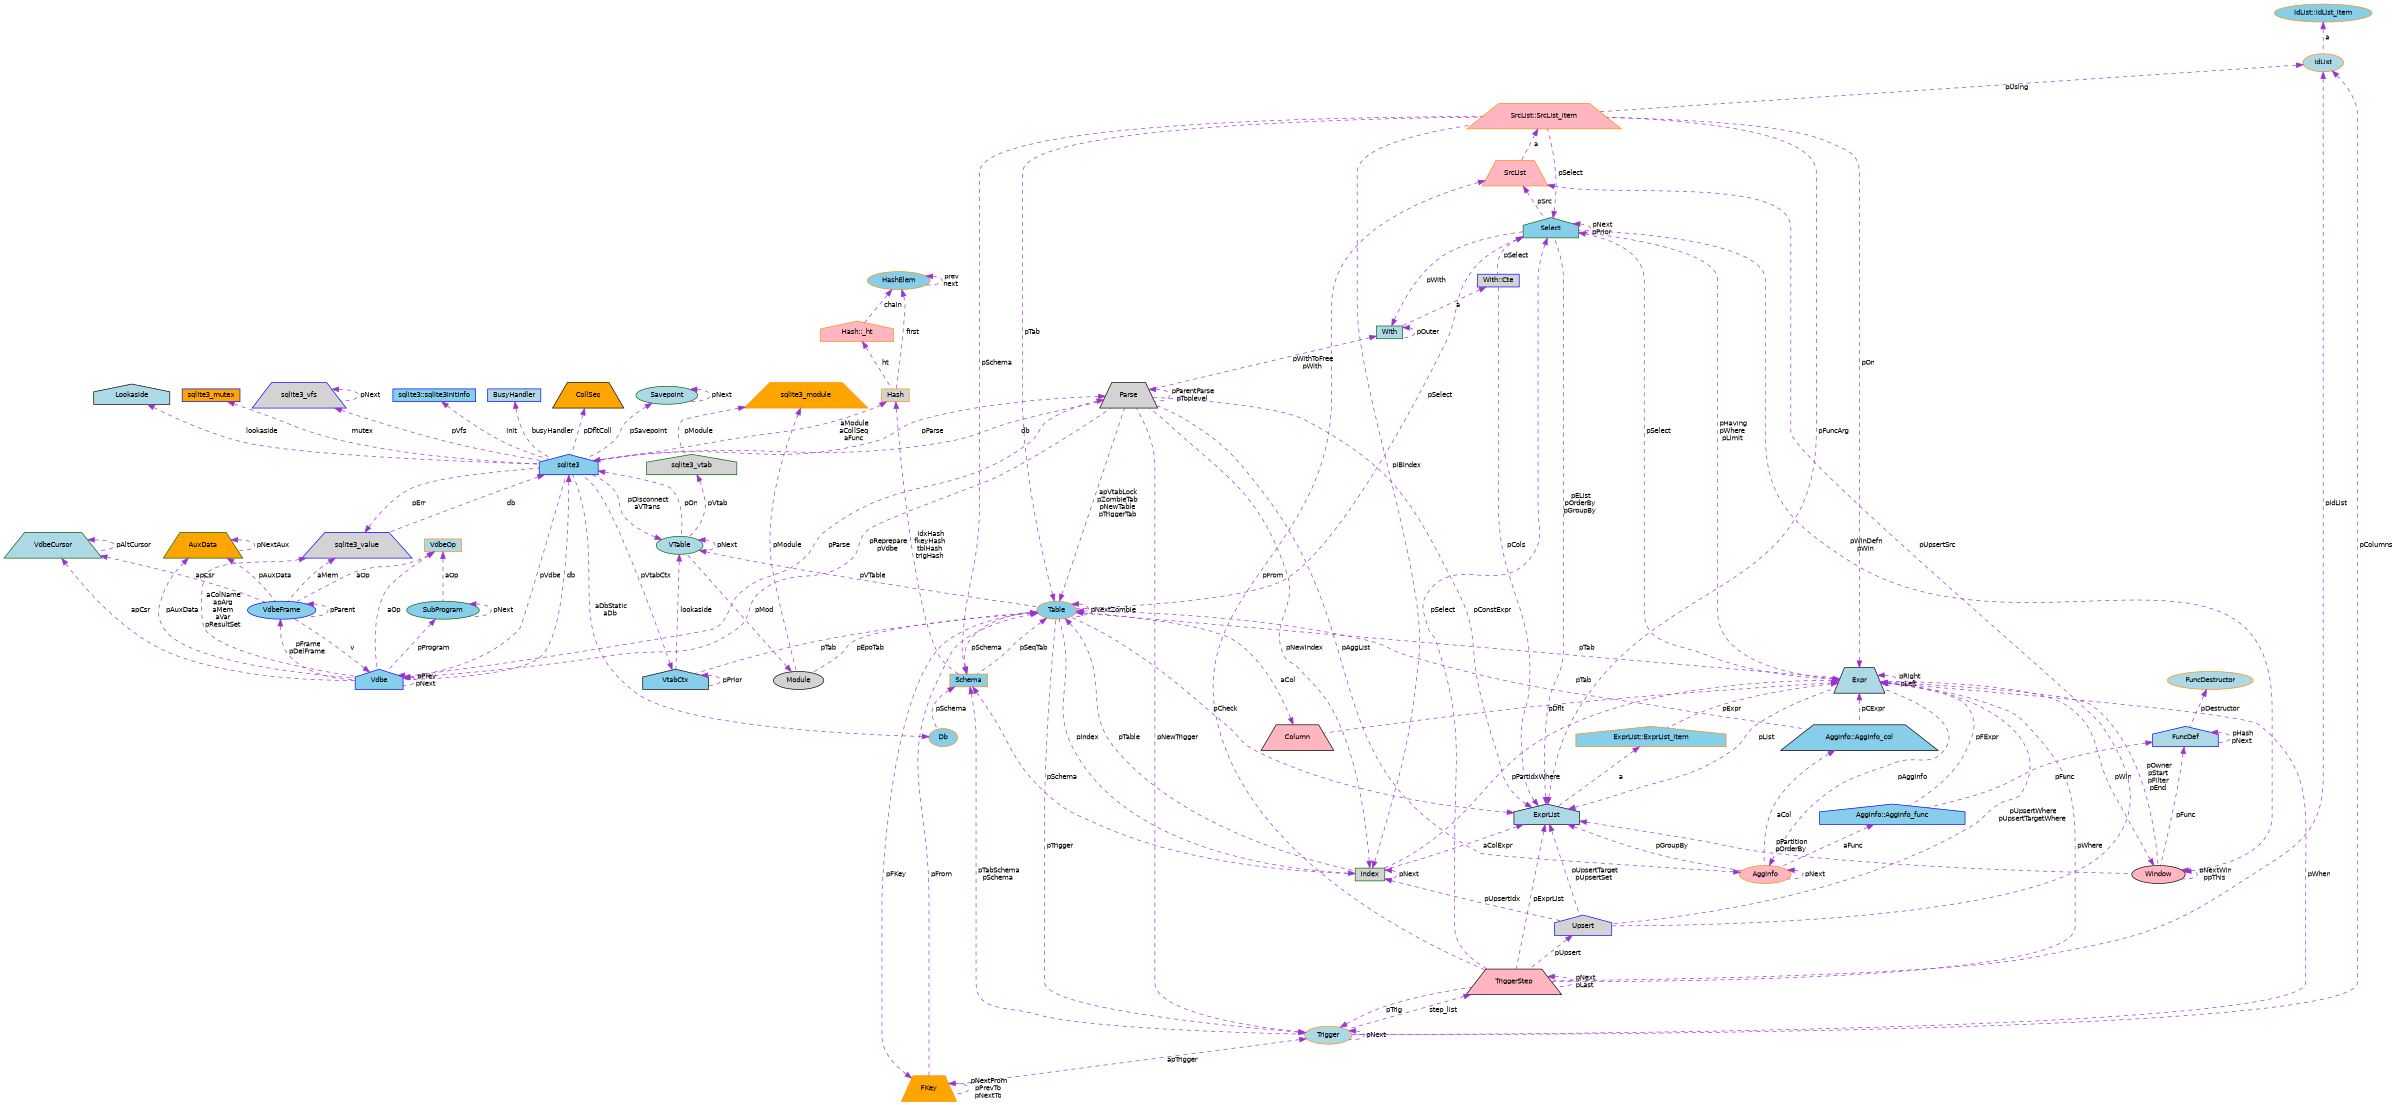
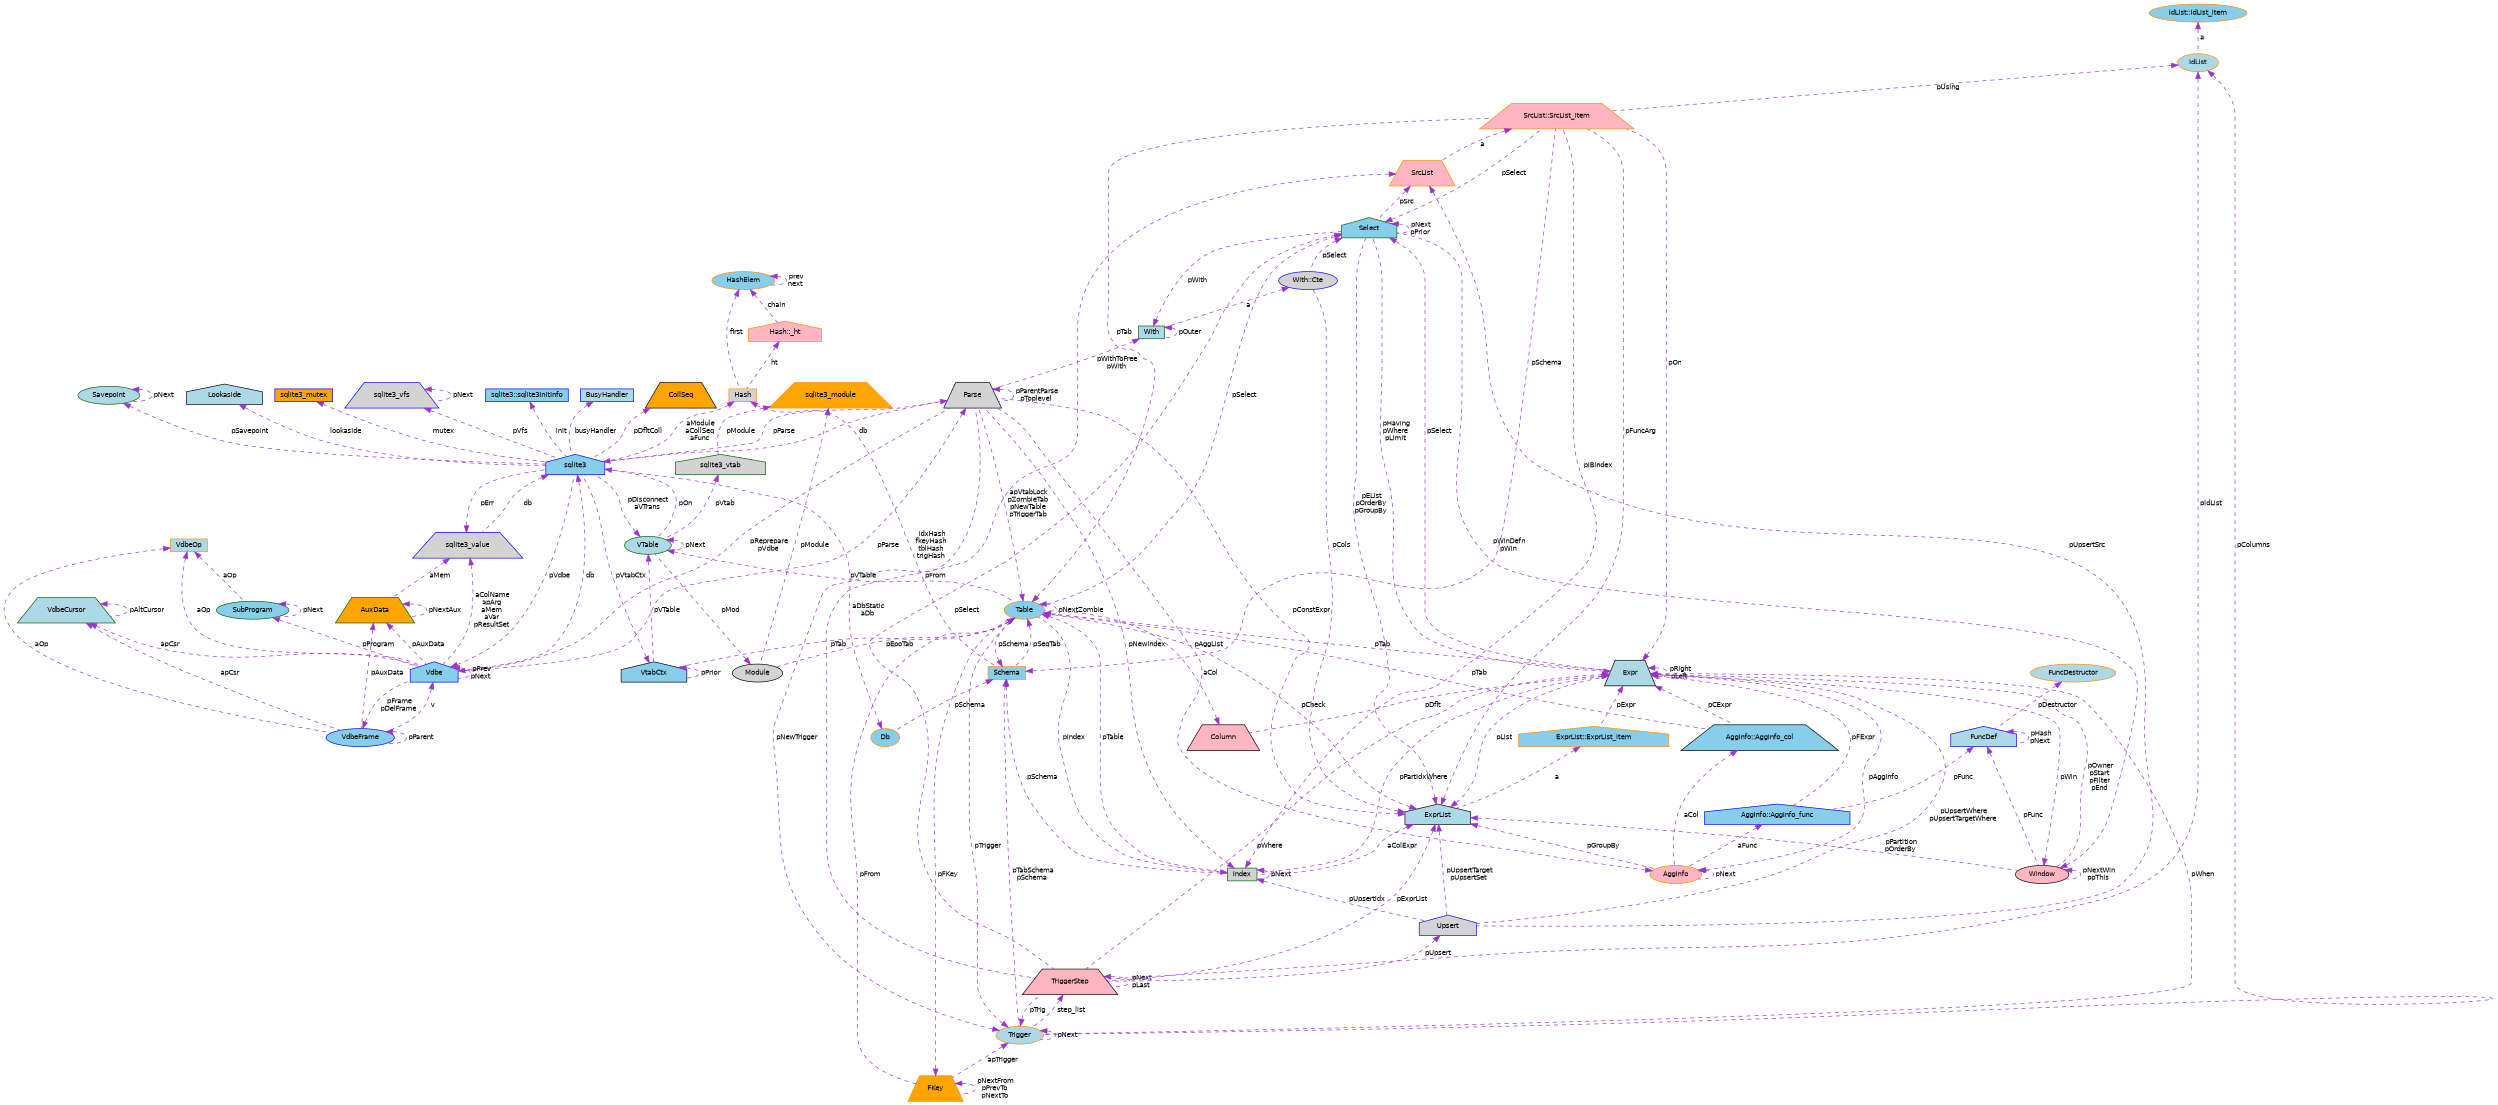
node "With::Cte": shape box -> ellipse
edge "VdbeFrame" -> "sqlite3_value": now "AuxData" -> "sqlite3_value"
edge "VtabCtx" -> "VTable": label " lookaside" -> " pVTable"
